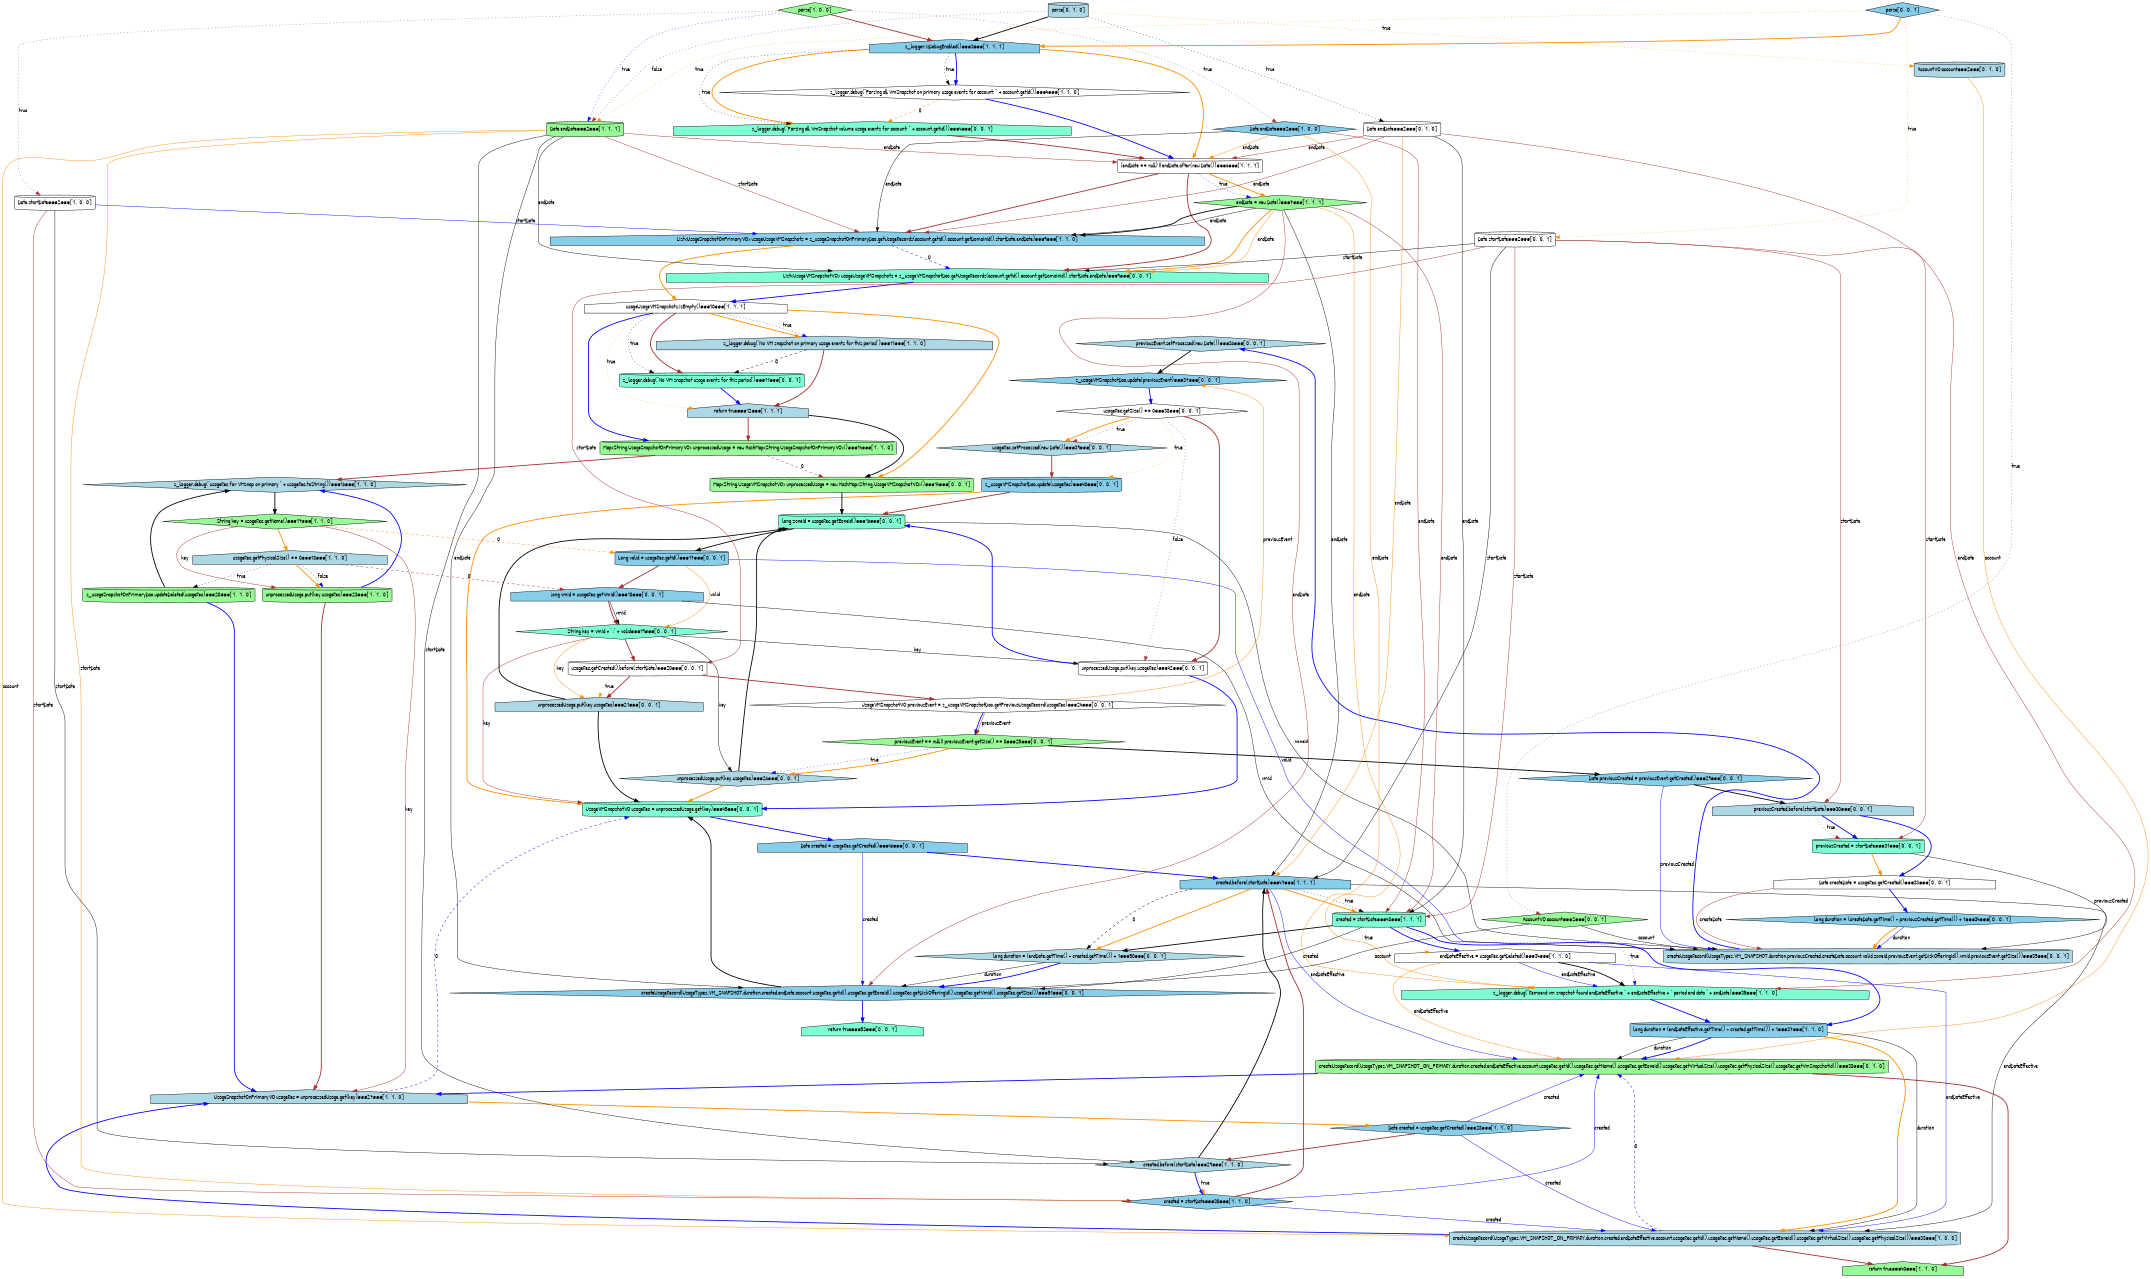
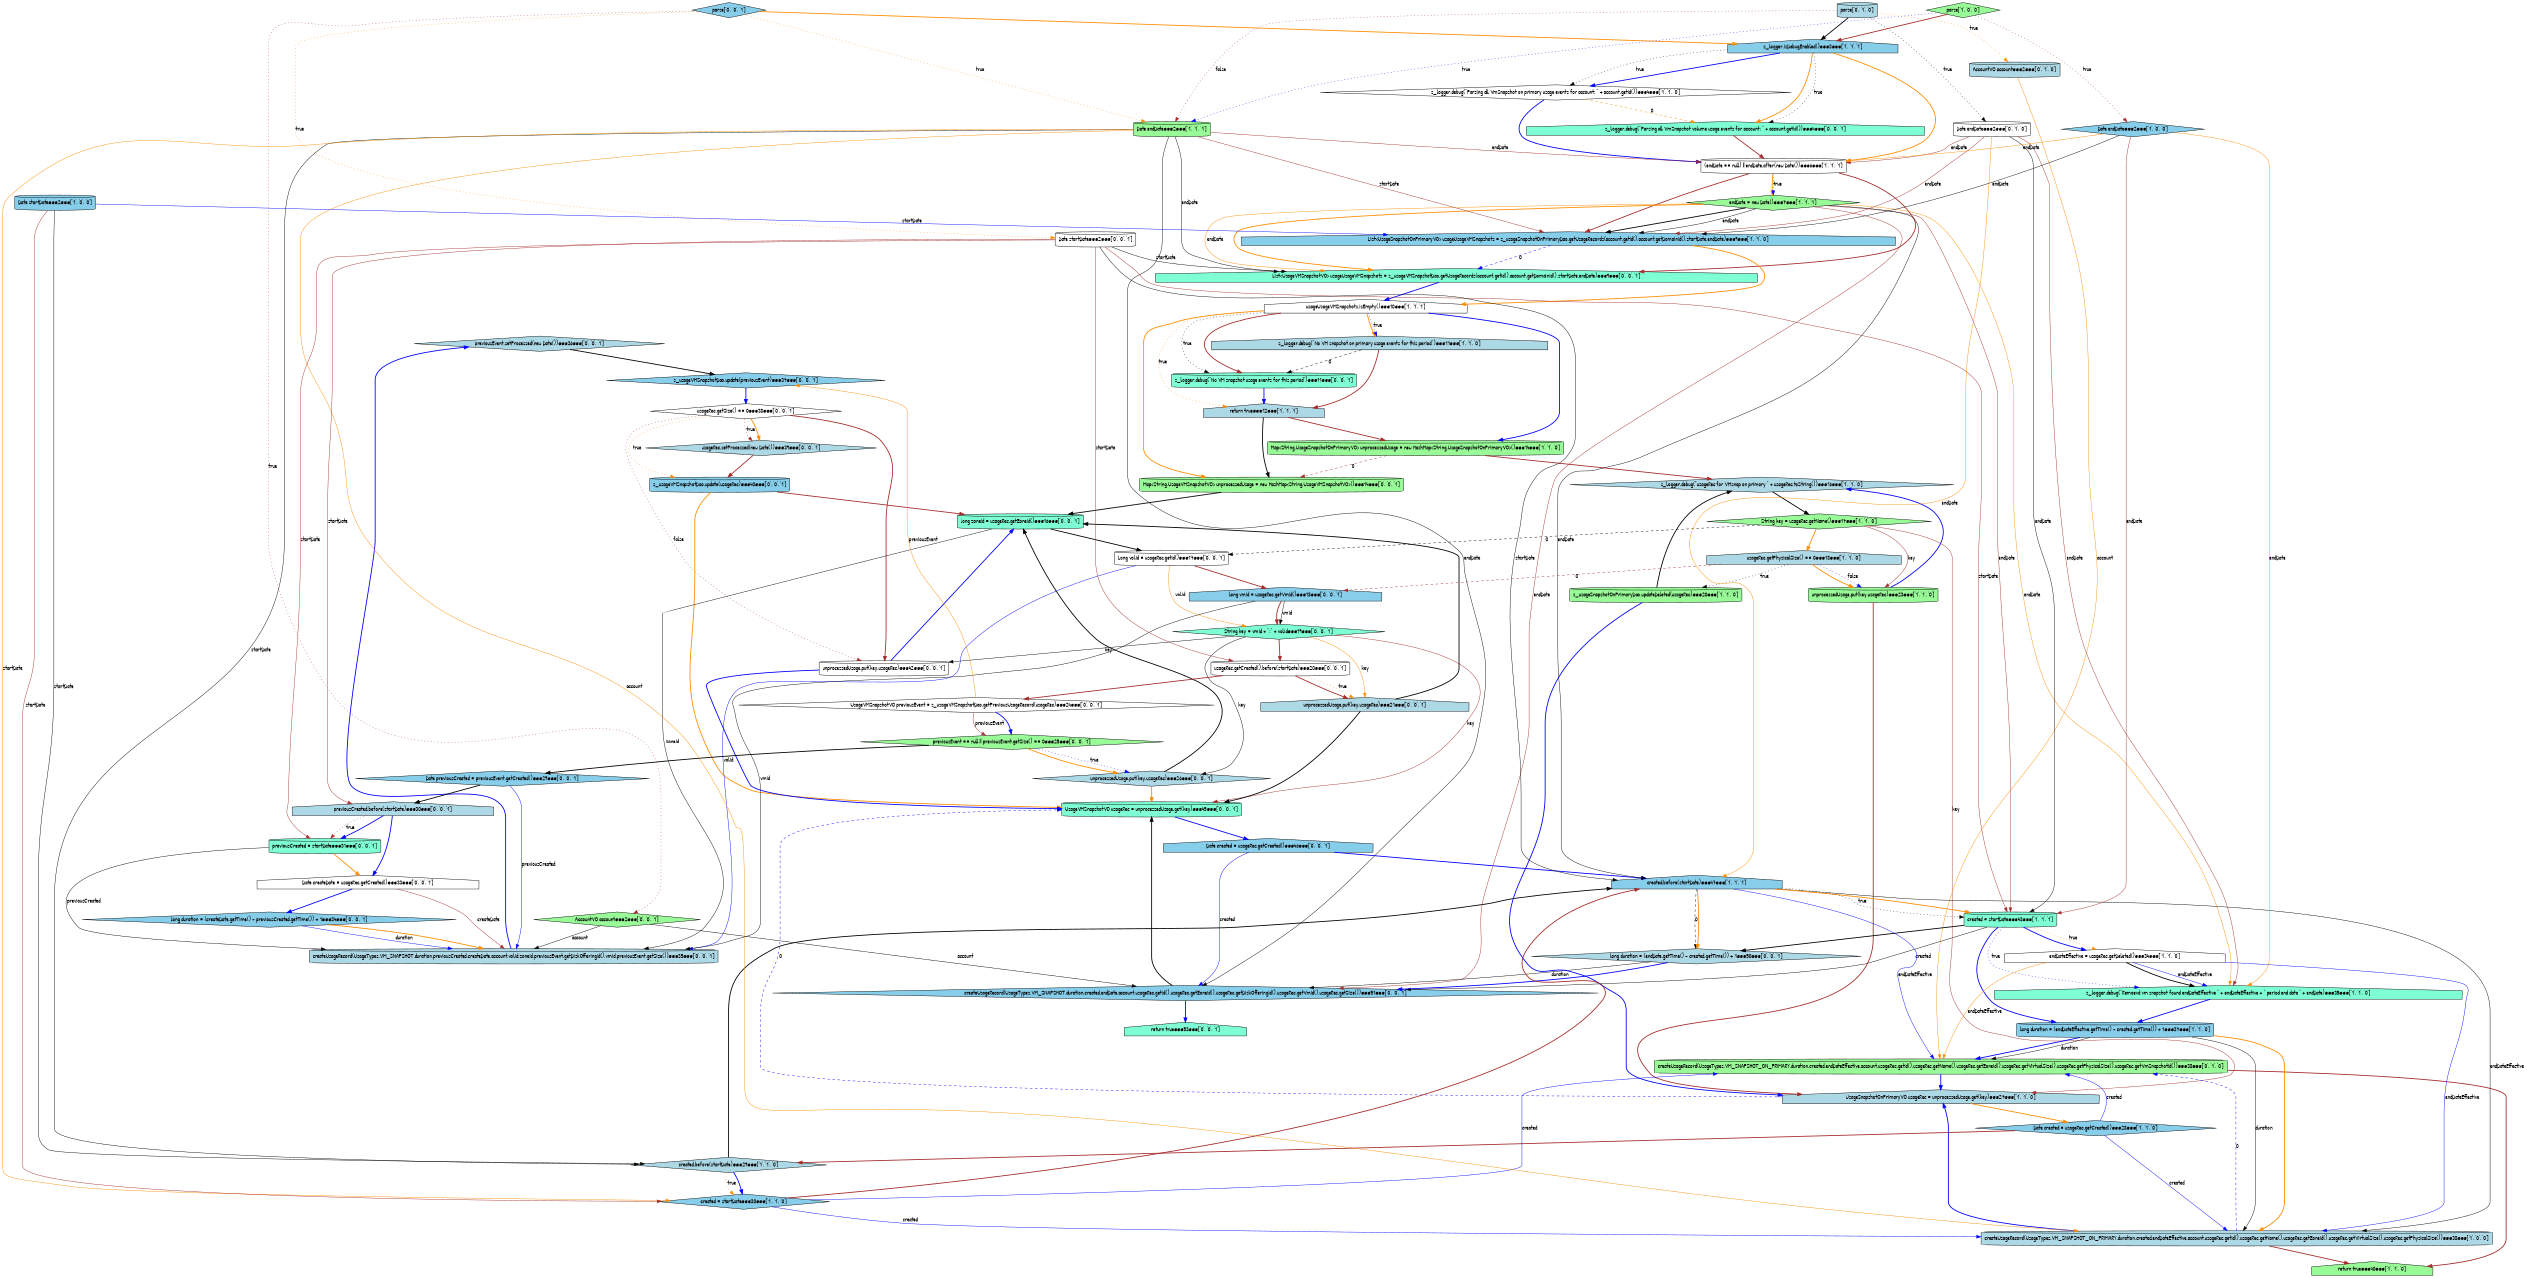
edge "parse['1', '0', '0']" -> "Date startDate@@@2@@@['1', '0', '0']": removed, label "true"
node "Date startDate@@@2@@@['1', '0', '0']": fillcolor white -> skyblue
edge "String key = usageRec.getName()@@@17@@@['1', '1', '0']" -> "Long volId = usageRec.getId()@@@17@@@['0', '0', '1']": color darkorange -> black
node "Long volId = usageRec.getId()@@@17@@@['0', '0', '1']": fillcolor skyblue -> white
